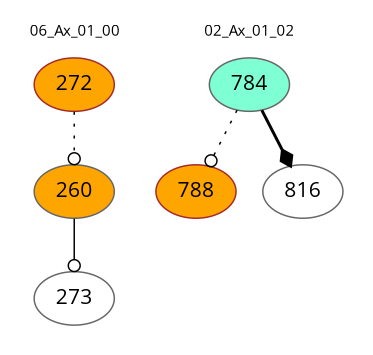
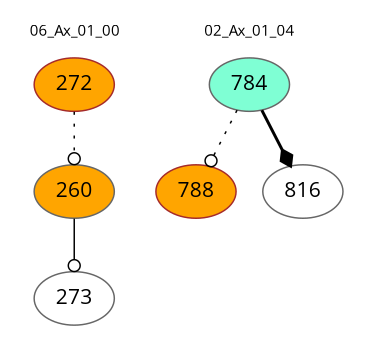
cluster "02_Ax_01_02": label "02_Ax_01_02" -> "02_Ax_01_04"
